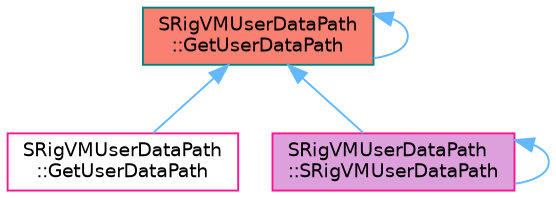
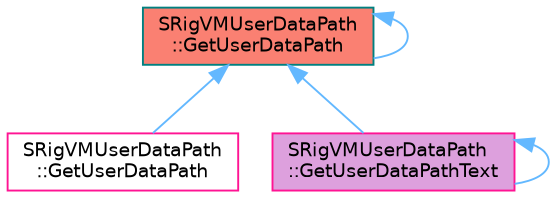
node "SRigVMUserDataPath ::SRigVMUserDataPath": label "SRigVMUserDataPath ::SRigVMUserDataPath" -> "SRigVMUserDataPath ::GetUserDataPathText"
